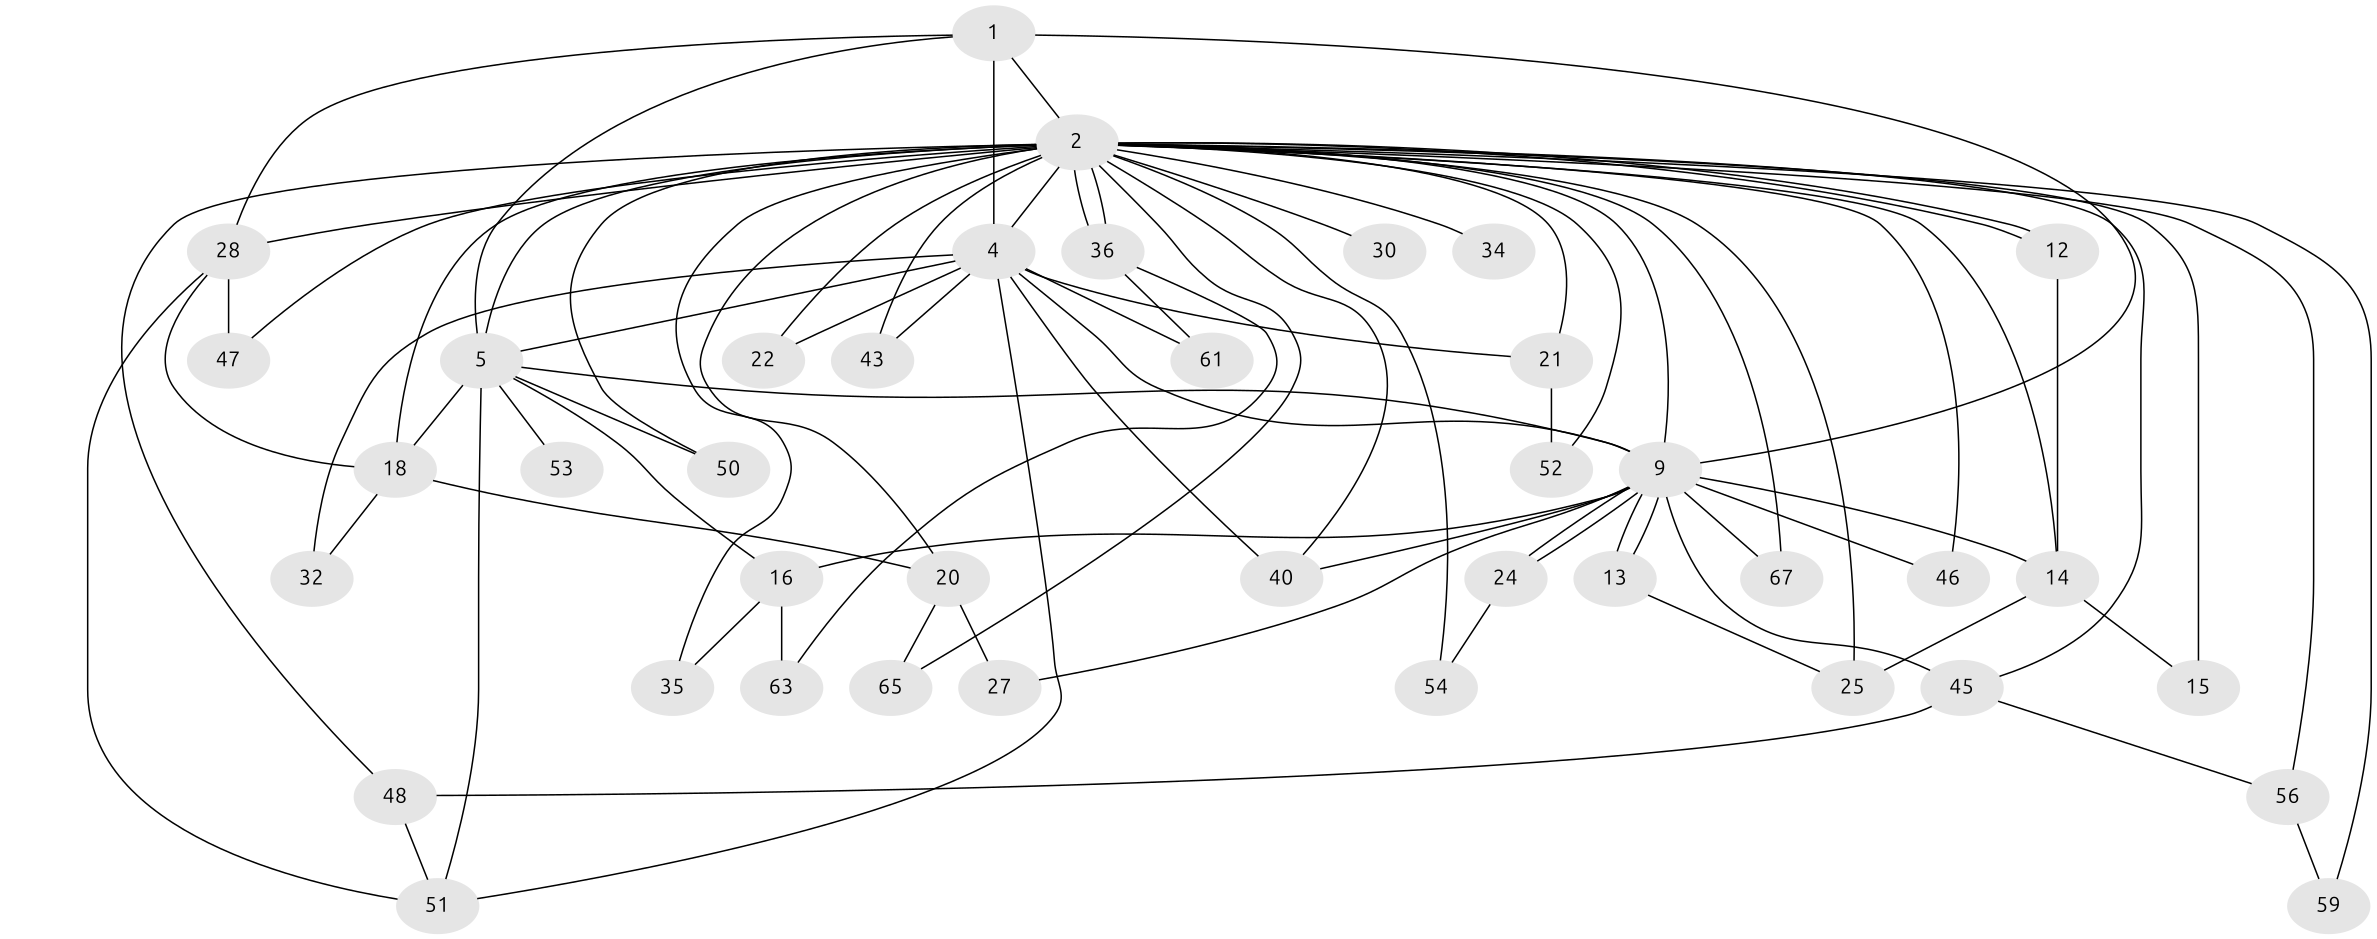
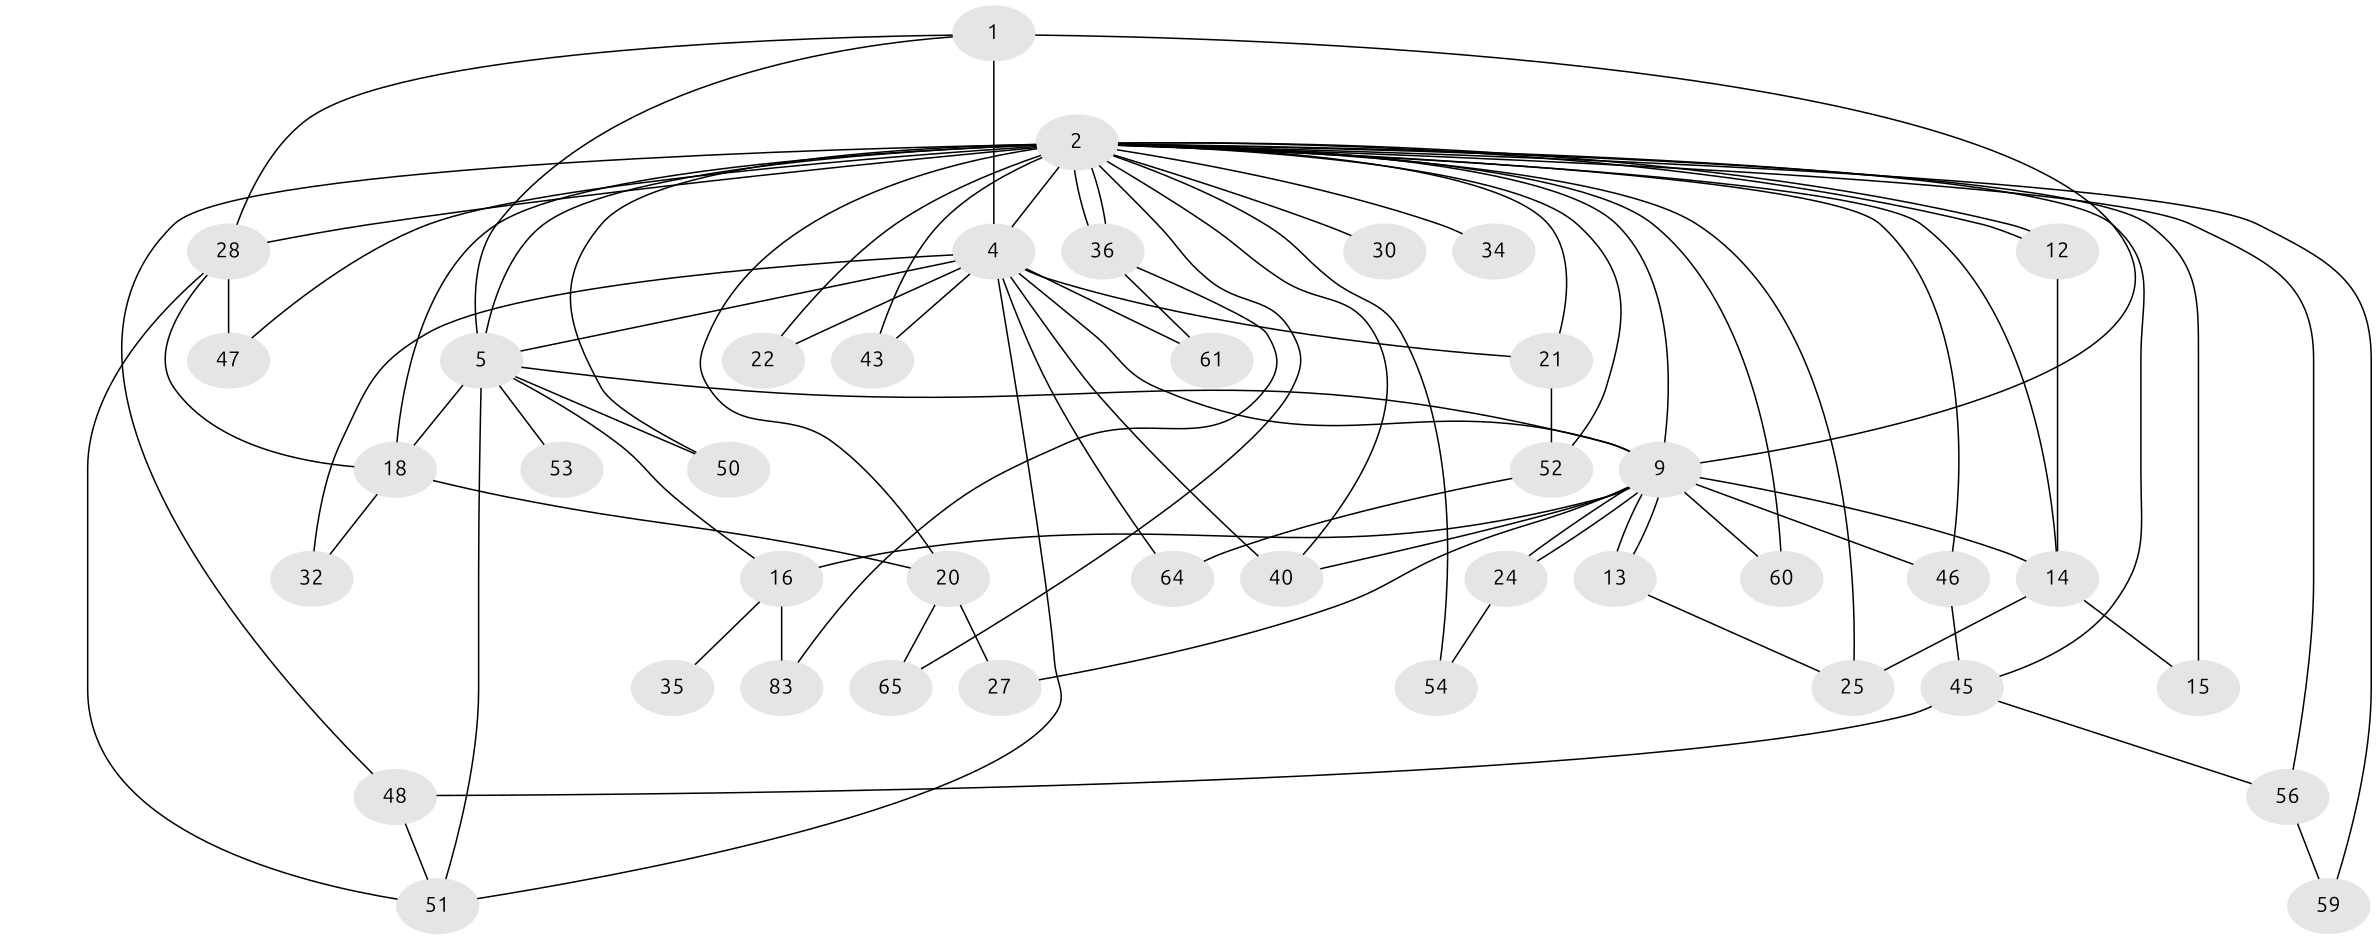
edge "1" -- "2": removed
edge "2" -- "35": removed
node "64": added
node "67": label "67" -> "60"
edge "9" -- "45": now "46" -- "45"
node "63": label "63" -> "83"
